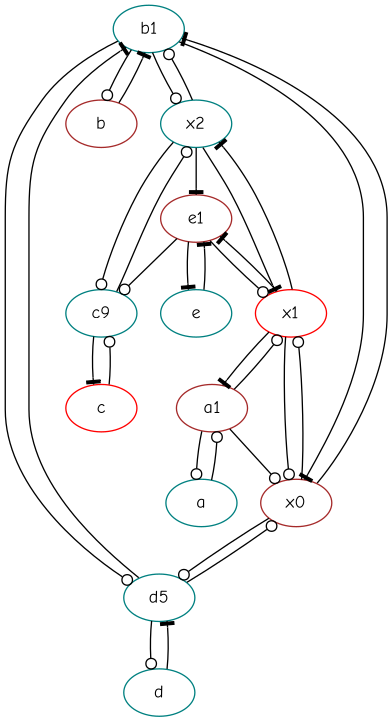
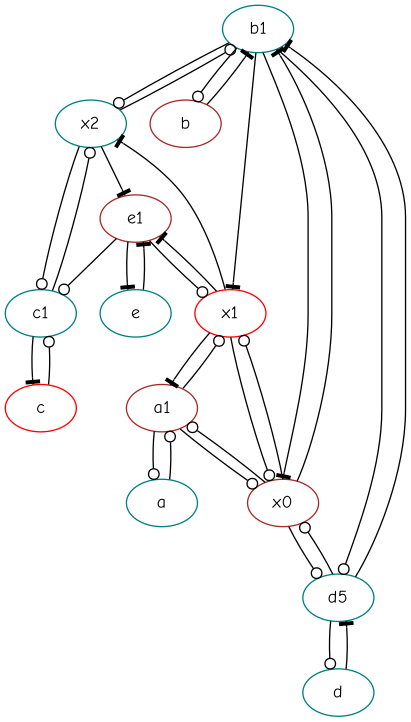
edge "x2" -> "x1": now "b1" -> "x1"
node "c9": label "c9" -> "c1"
edge "x0" -> "a1": added
